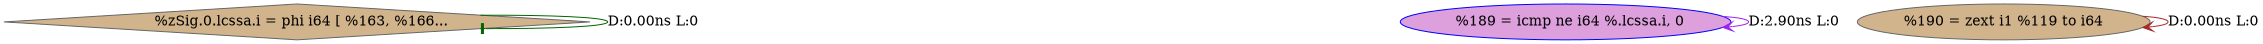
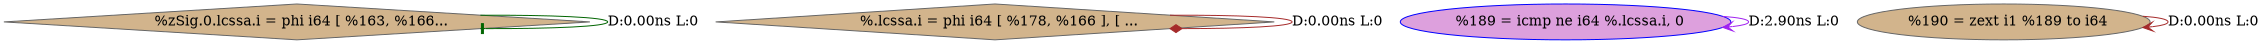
node "%.lcssa.i = phi i64 [ %178, %166 ], [ ...": added
node "%190 = zext i1 %119 to i64": label "%190 = zext i1 %119 to i64" -> "%190 = zext i1 %189 to i64"
